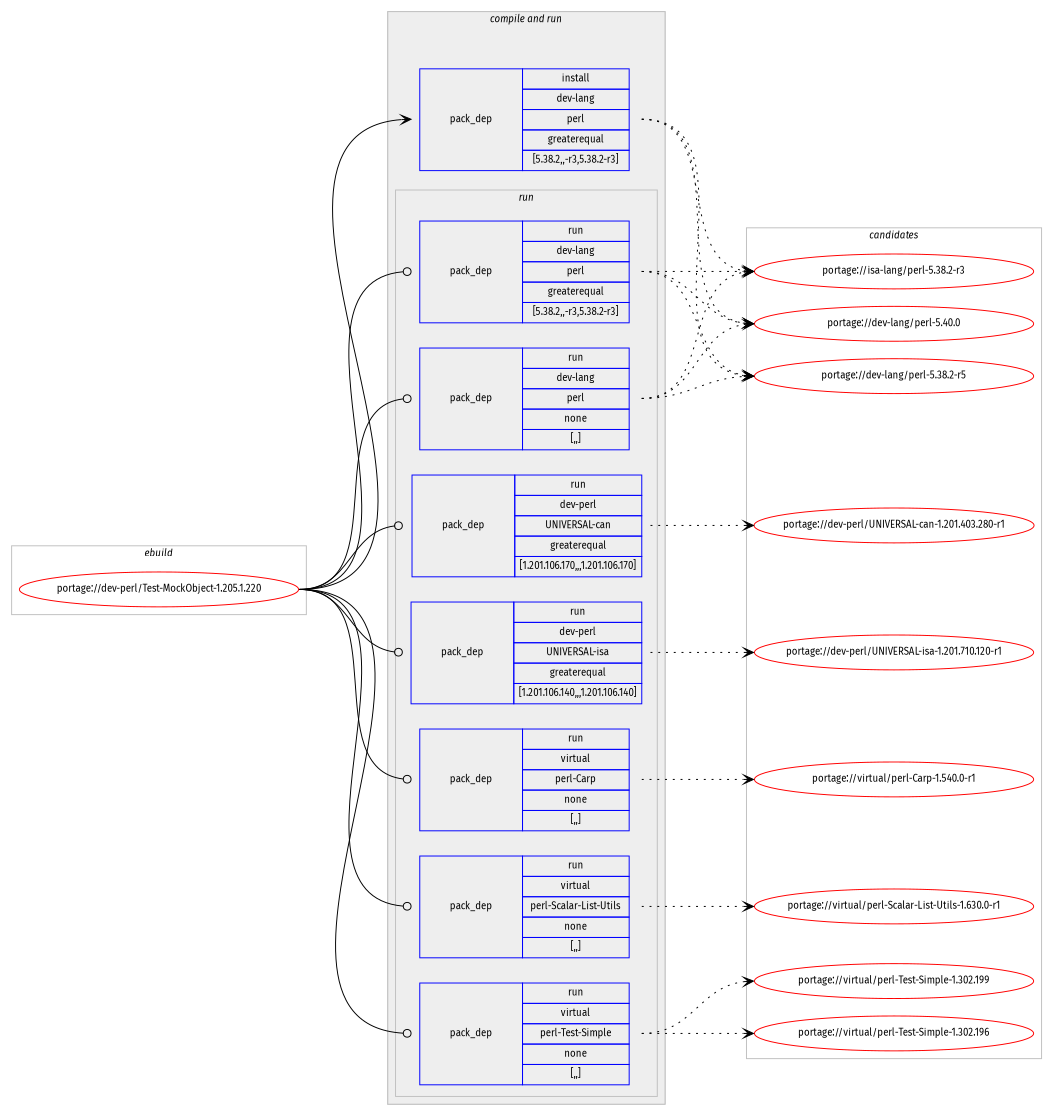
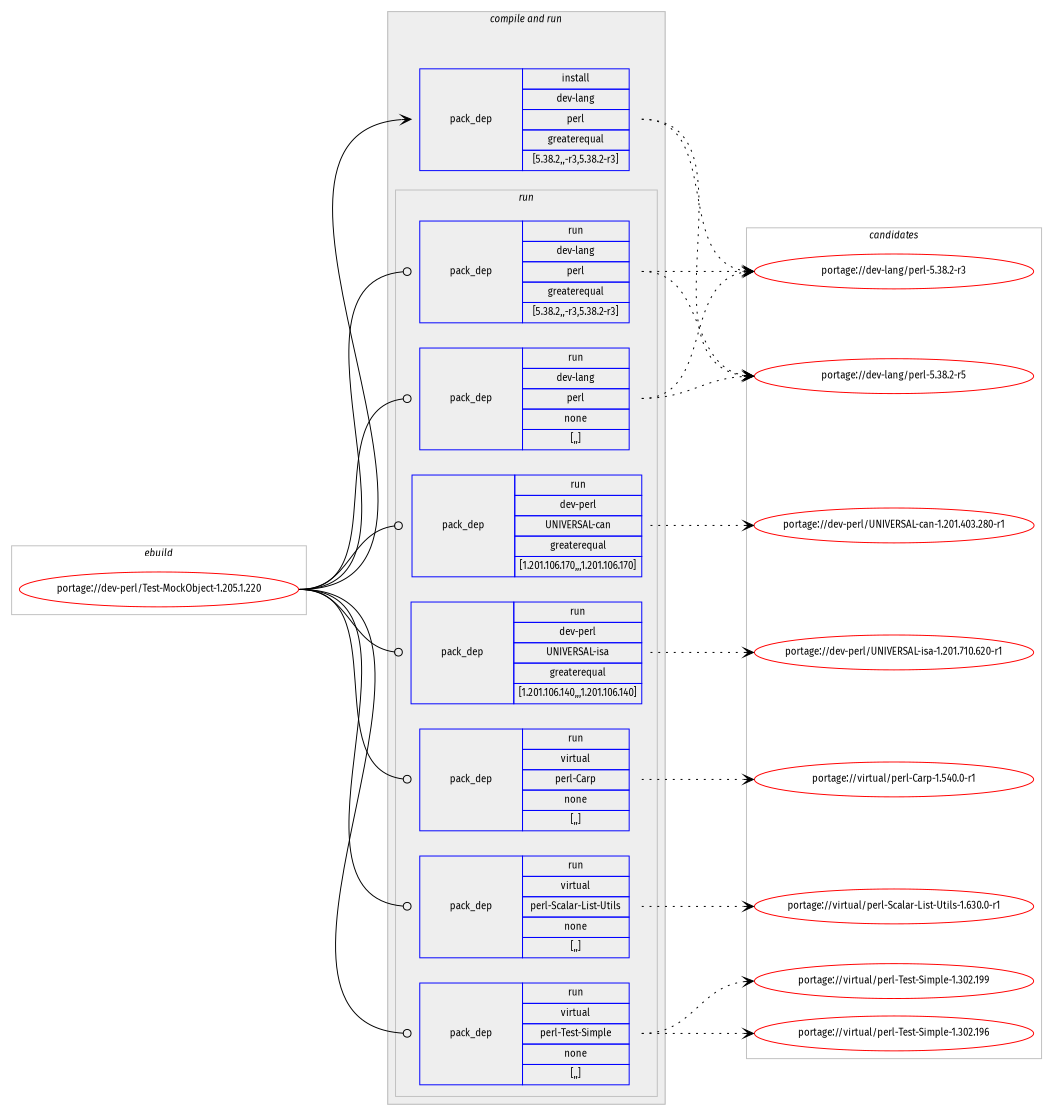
node "portage://isa-lang/perl-5.38.2-r3": label "portage://isa-lang/perl-5.38.2-r3" -> "portage://dev-lang/perl-5.38.2-r3"
node "portage://dev-lang/perl-5.40.0": removed
node "portage://dev-perl/UNIVERSAL-isa-1.201.710.120-r1": label "portage://dev-perl/UNIVERSAL-isa-1.201.710.120-r1" -> "portage://dev-perl/UNIVERSAL-isa-1.201.710.620-r1"
